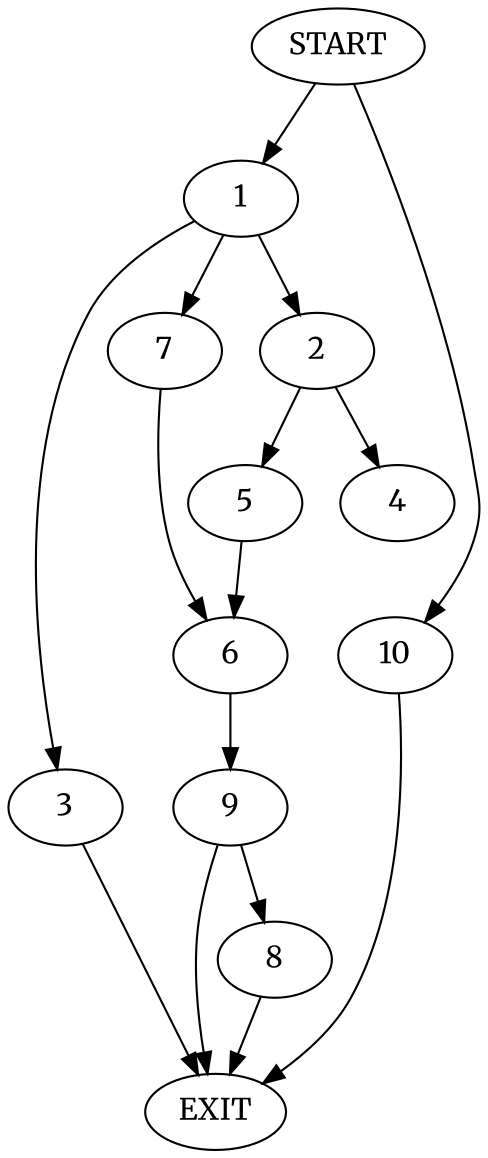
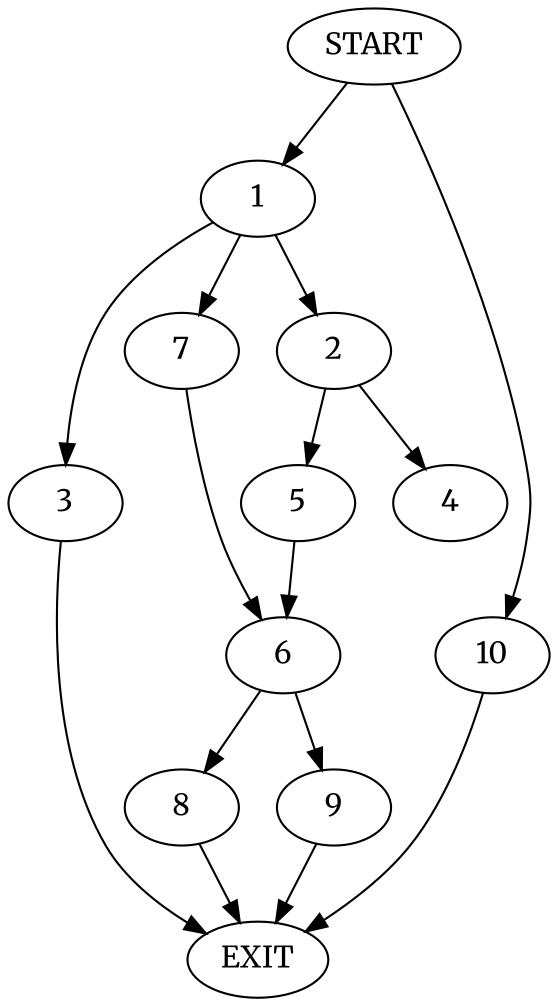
edge "9" -> "8": now "6" -> "8"
